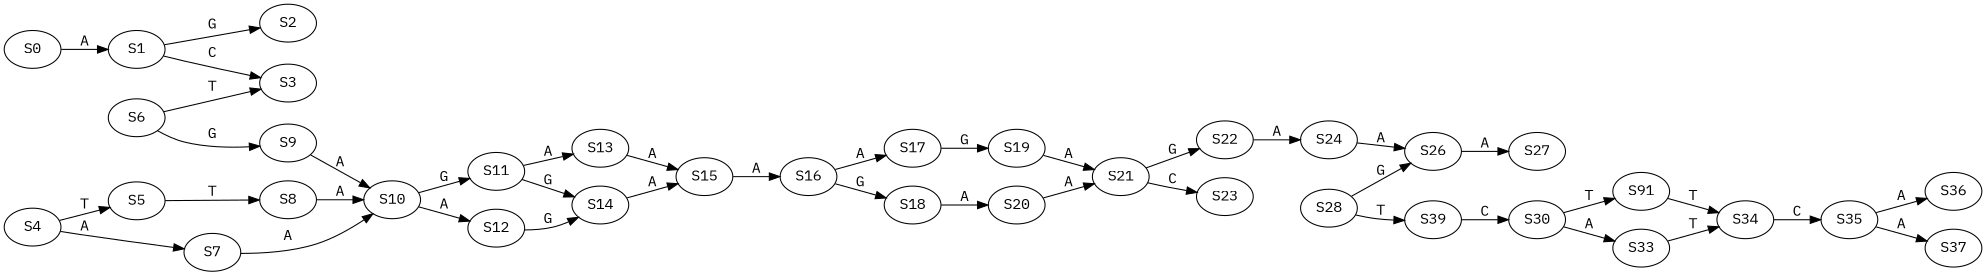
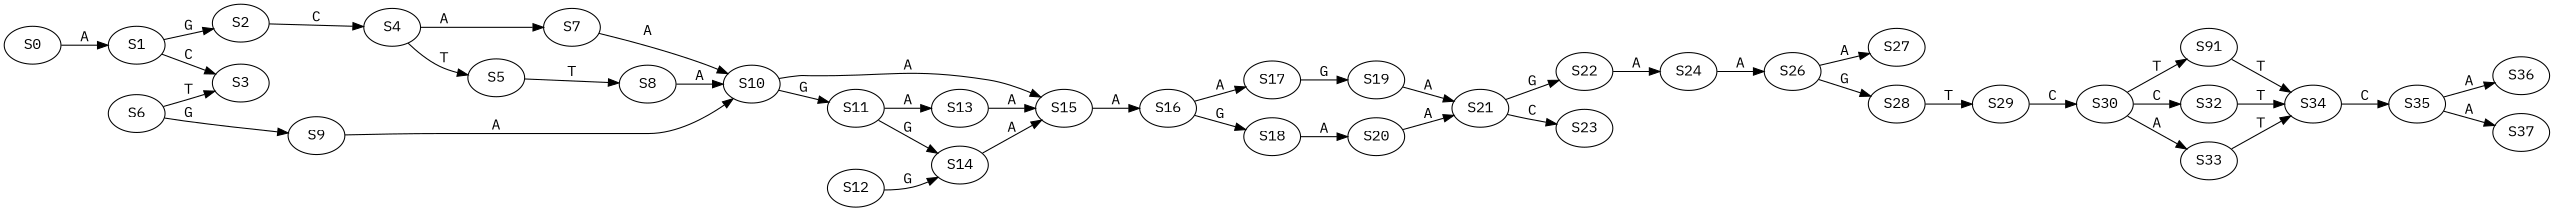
edge "S2" -> "S4": added, label "C"
node "S32": added
edge "S28" -> "S26": reversed
edge "S10" -> "S12": now "S10" -> "S15"
node "S39": label "S39" -> "S29"
